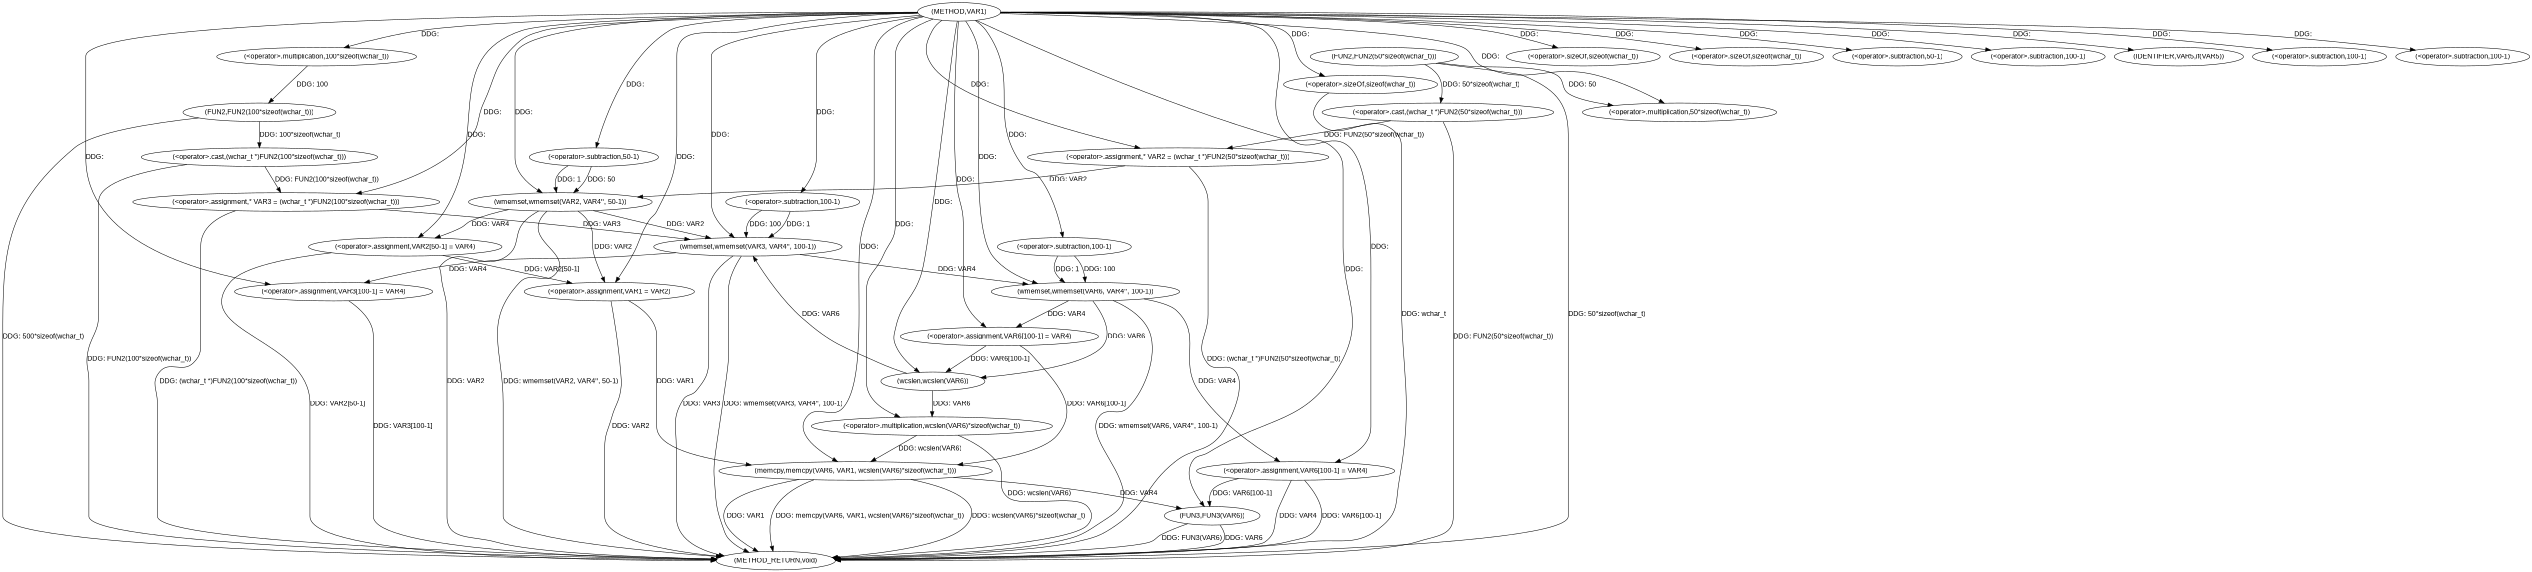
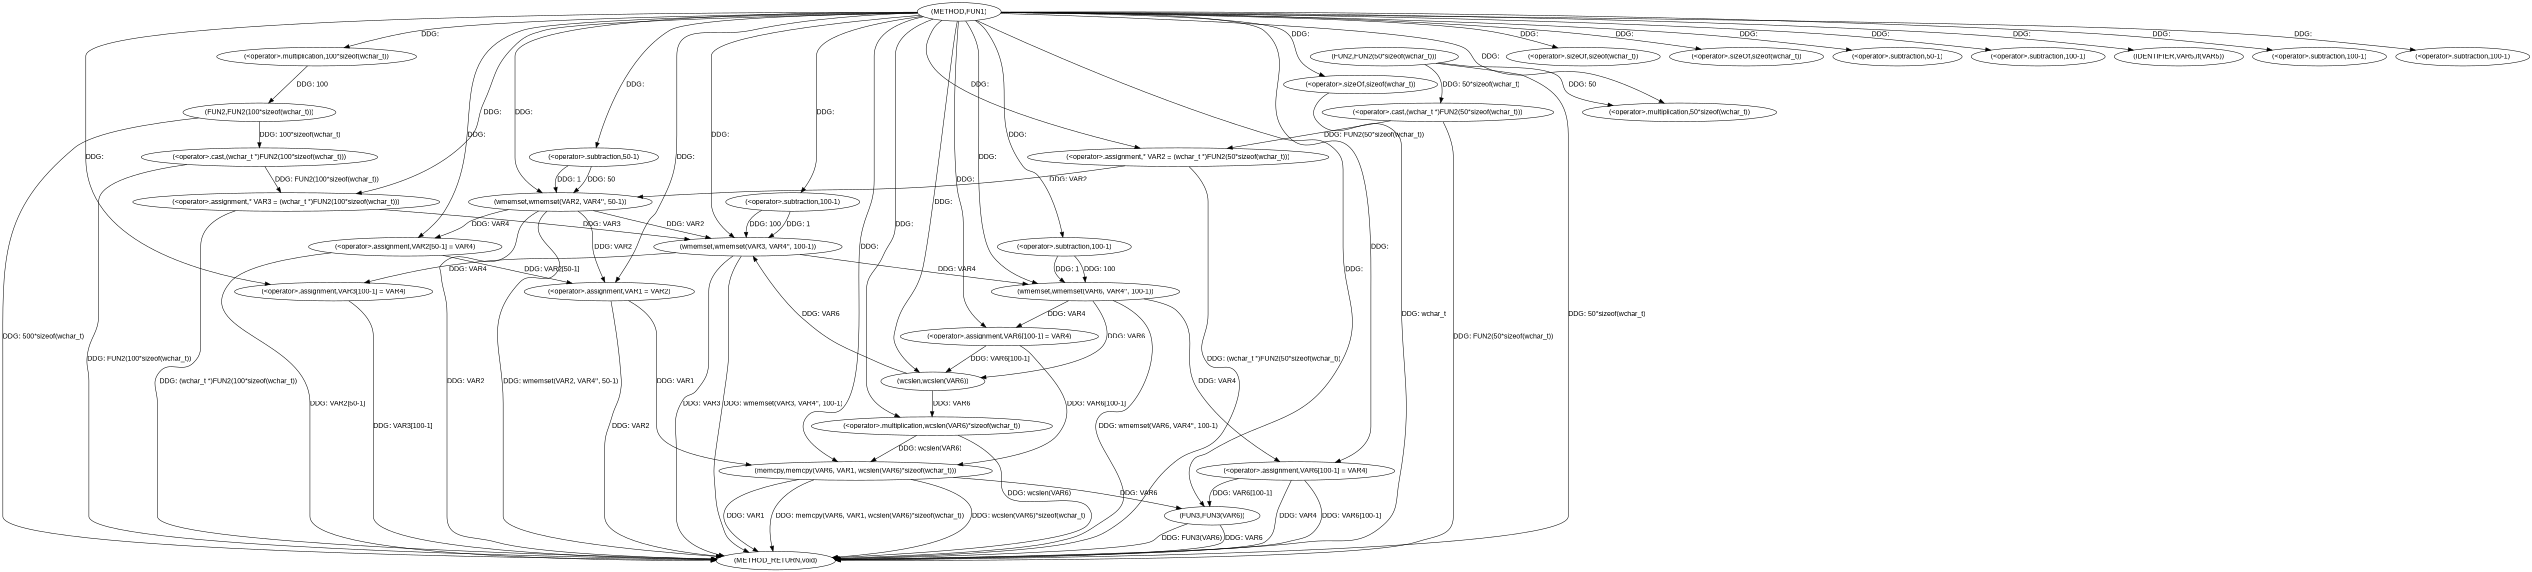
node "(METHOD,VAR1)": label "(METHOD,VAR1)" -> "(METHOD,FUN1)"
edge "(memcpy,memcpy(VAR6, VAR1, wcslen(VAR6)*sizeof(wchar_t)))" -> "(FUN3,FUN3(VAR6))": label "DDG: VAR4" -> "DDG: VAR6"
